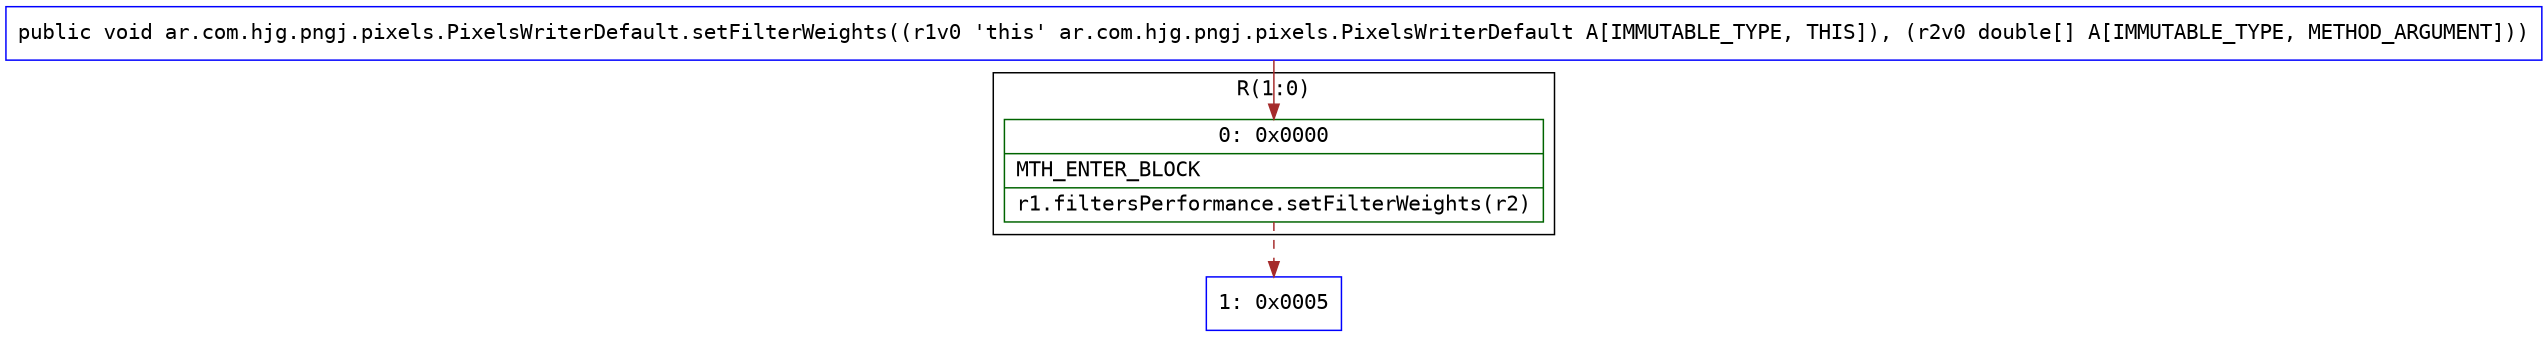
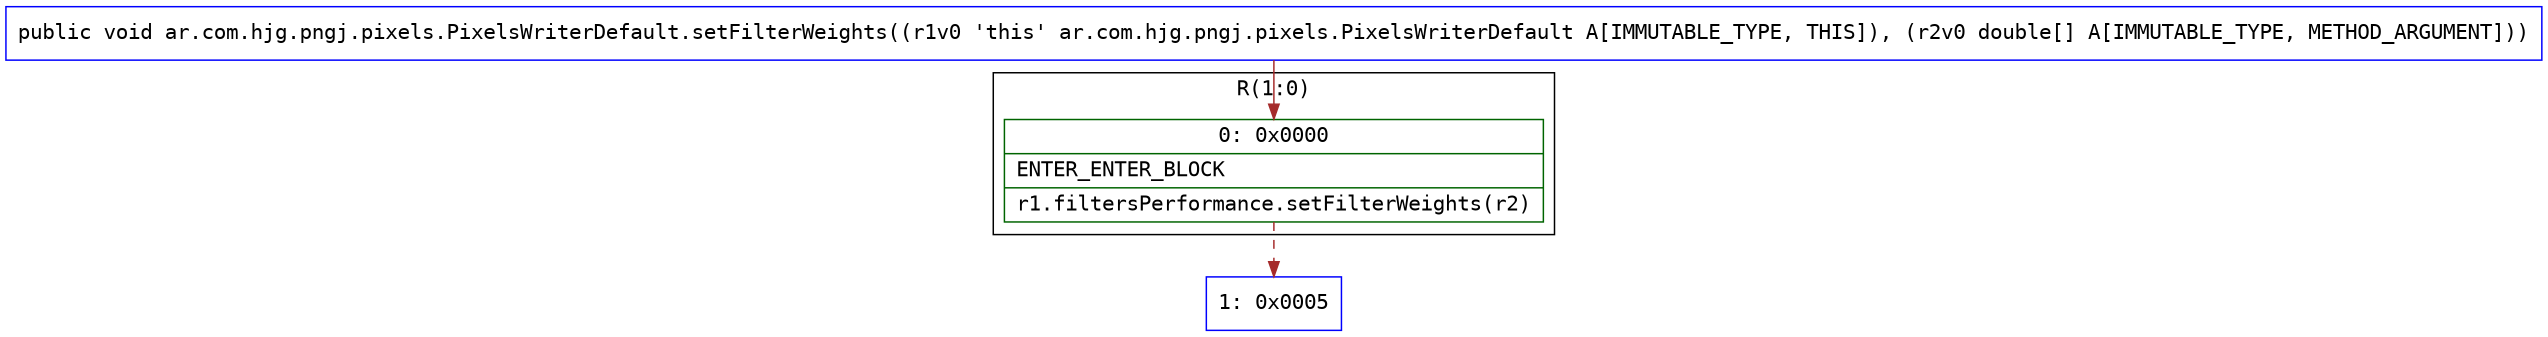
node "0: 0x0000": text "MTH_ENTER_BLOCK" -> "ENTER_ENTER_BLOCK"
